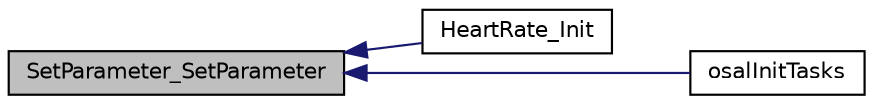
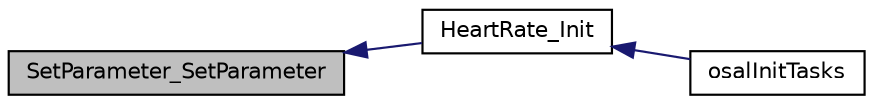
edge "osalInitTasks" -> "SetParameter_SetParameter": now "osalInitTasks" -> "HeartRate_Init"
